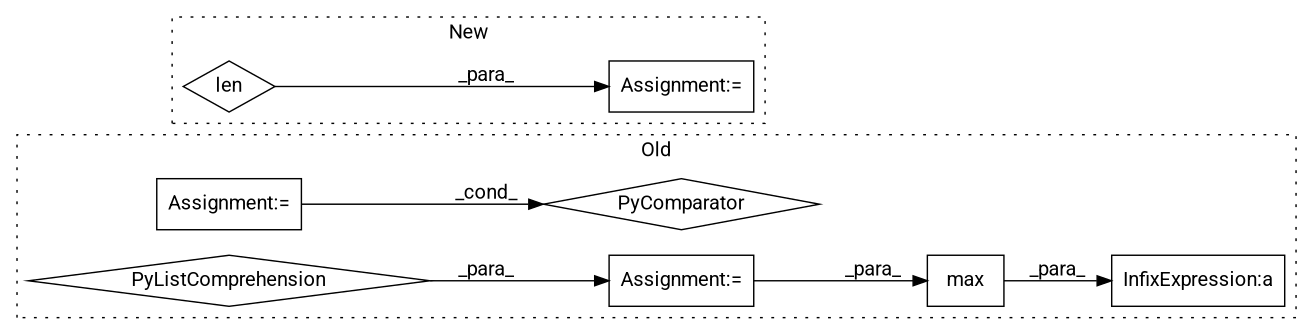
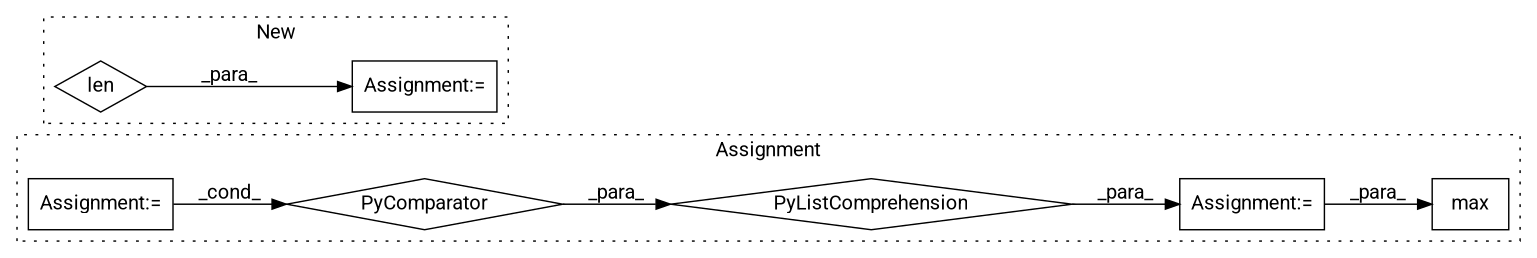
cluster "Old": label "Old" -> "Assignment"
edge "PyComparator" -> "PyListComprehension": added, label "_para_"
node "InfixExpression:a": removed
